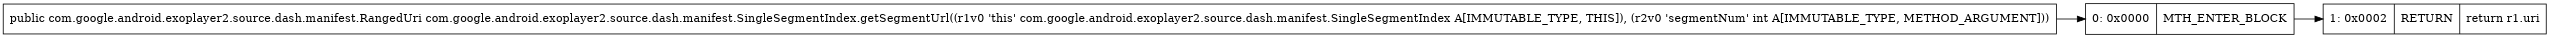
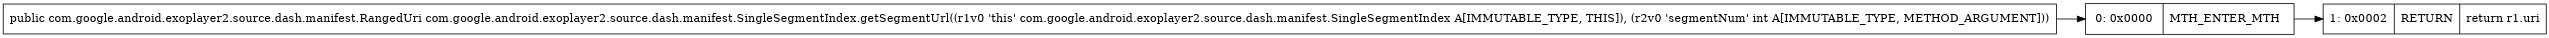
node "0: 0x0000": text "MTH_ENTER_BLOCK" -> "MTH_ENTER_MTH"
